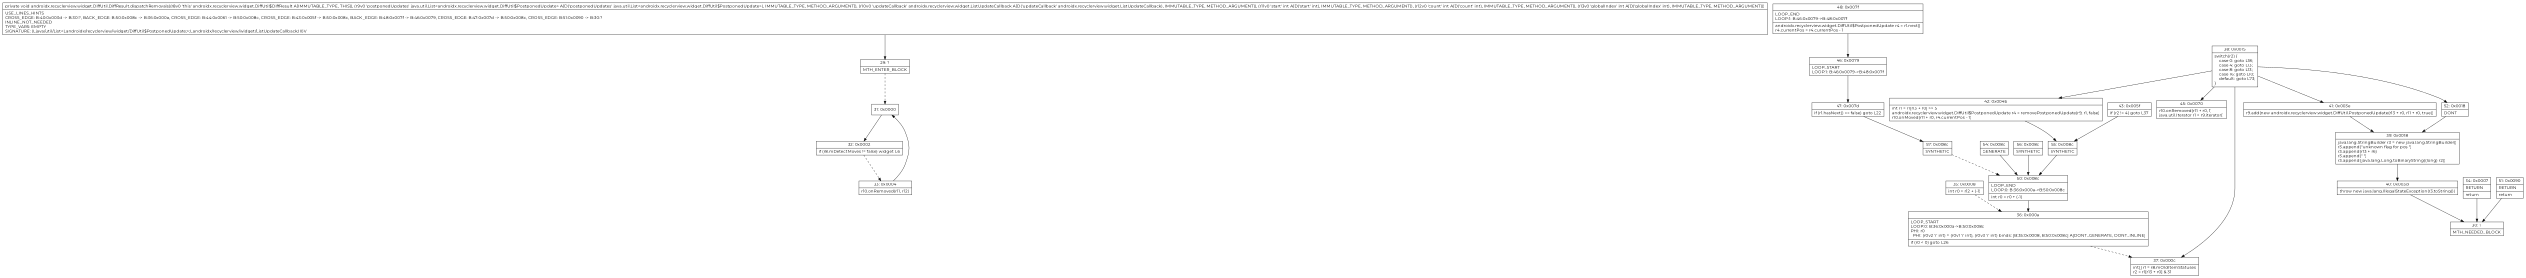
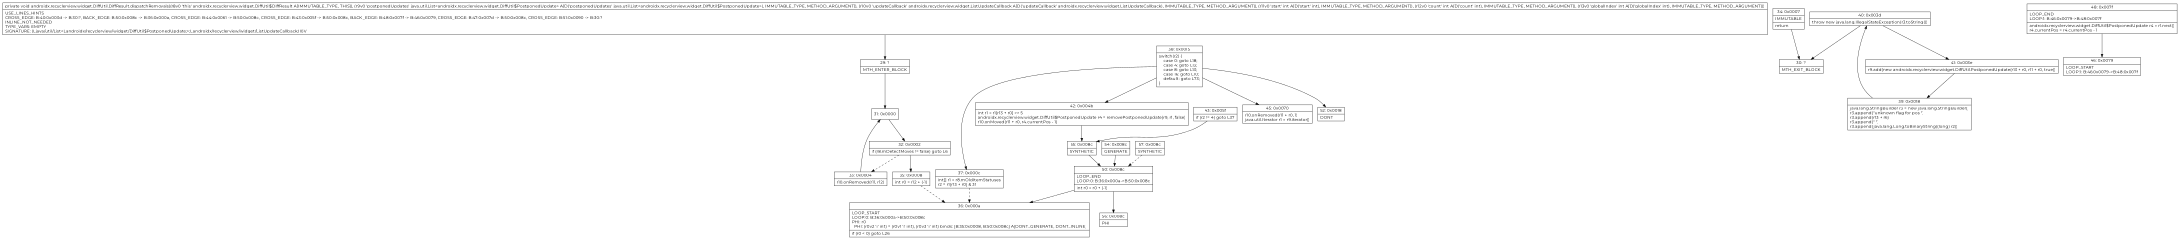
edge "29: ?" -> "31: 0x0000": style dashed -> solid
edge "38: 0x0015" -> "41: 0x003e": now "40: 0x003d" -> "41: 0x003e"
node "47: 0x007d": removed
edge "52: 0x0018" -> "39: 0x0018": removed
node "32: 0x0002": text "if (r8.mDetectMoves != false) widget L6" -> "if (r8.mDetectMoves != false) goto L6"
node "56: 0x008c": text "SYNTHETIC" -> "PHI"
edge "32: 0x0002" -> "35: 0x0008": added
edge "56: 0x008c" -> "50: 0x008c": reversed
node "34: 0x0007": text "RETURN" -> "IMMUTABLE"
node "51: 0x0090": removed
node "30: ?": text "MTH_NEEDED_BLOCK" -> "MTH_EXIT_BLOCK"
edge "36: 0x000a" -> "37: 0x000c": reversed
